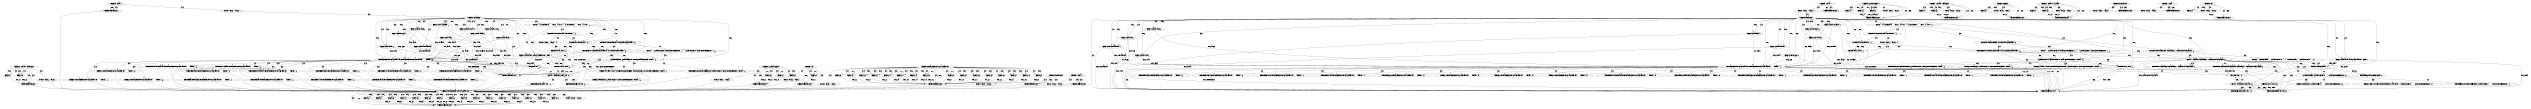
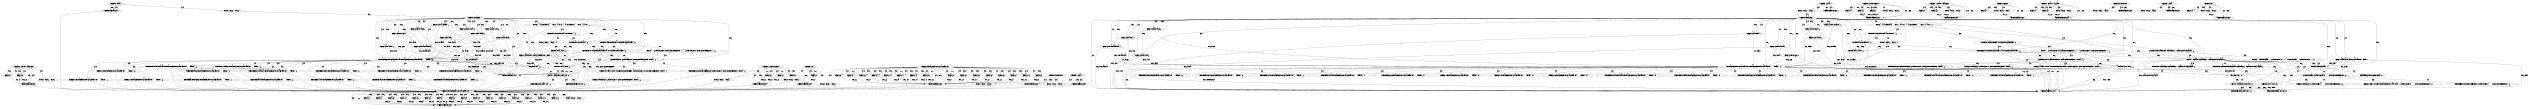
edge "(DCHECK,DCHECK(pixels))" -> "(IDENTIFIER,pixels,DCHECK(pixels))": label "DDG: p3" -> "AST: "
